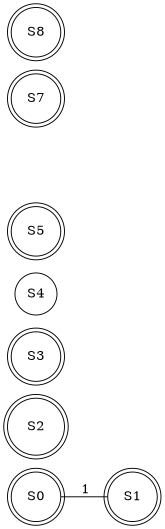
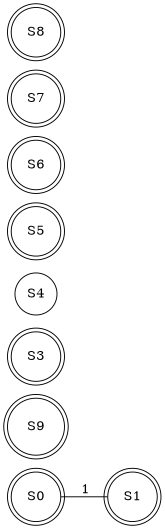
node "S6": added
node "S2": label "S2" -> "S9"
